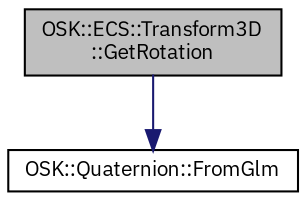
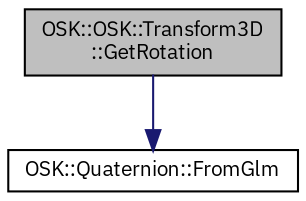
node "OSK::ECS::Transform3D ::GetRotation": label "OSK::ECS::Transform3D ::GetRotation" -> "OSK::OSK::Transform3D ::GetRotation"
